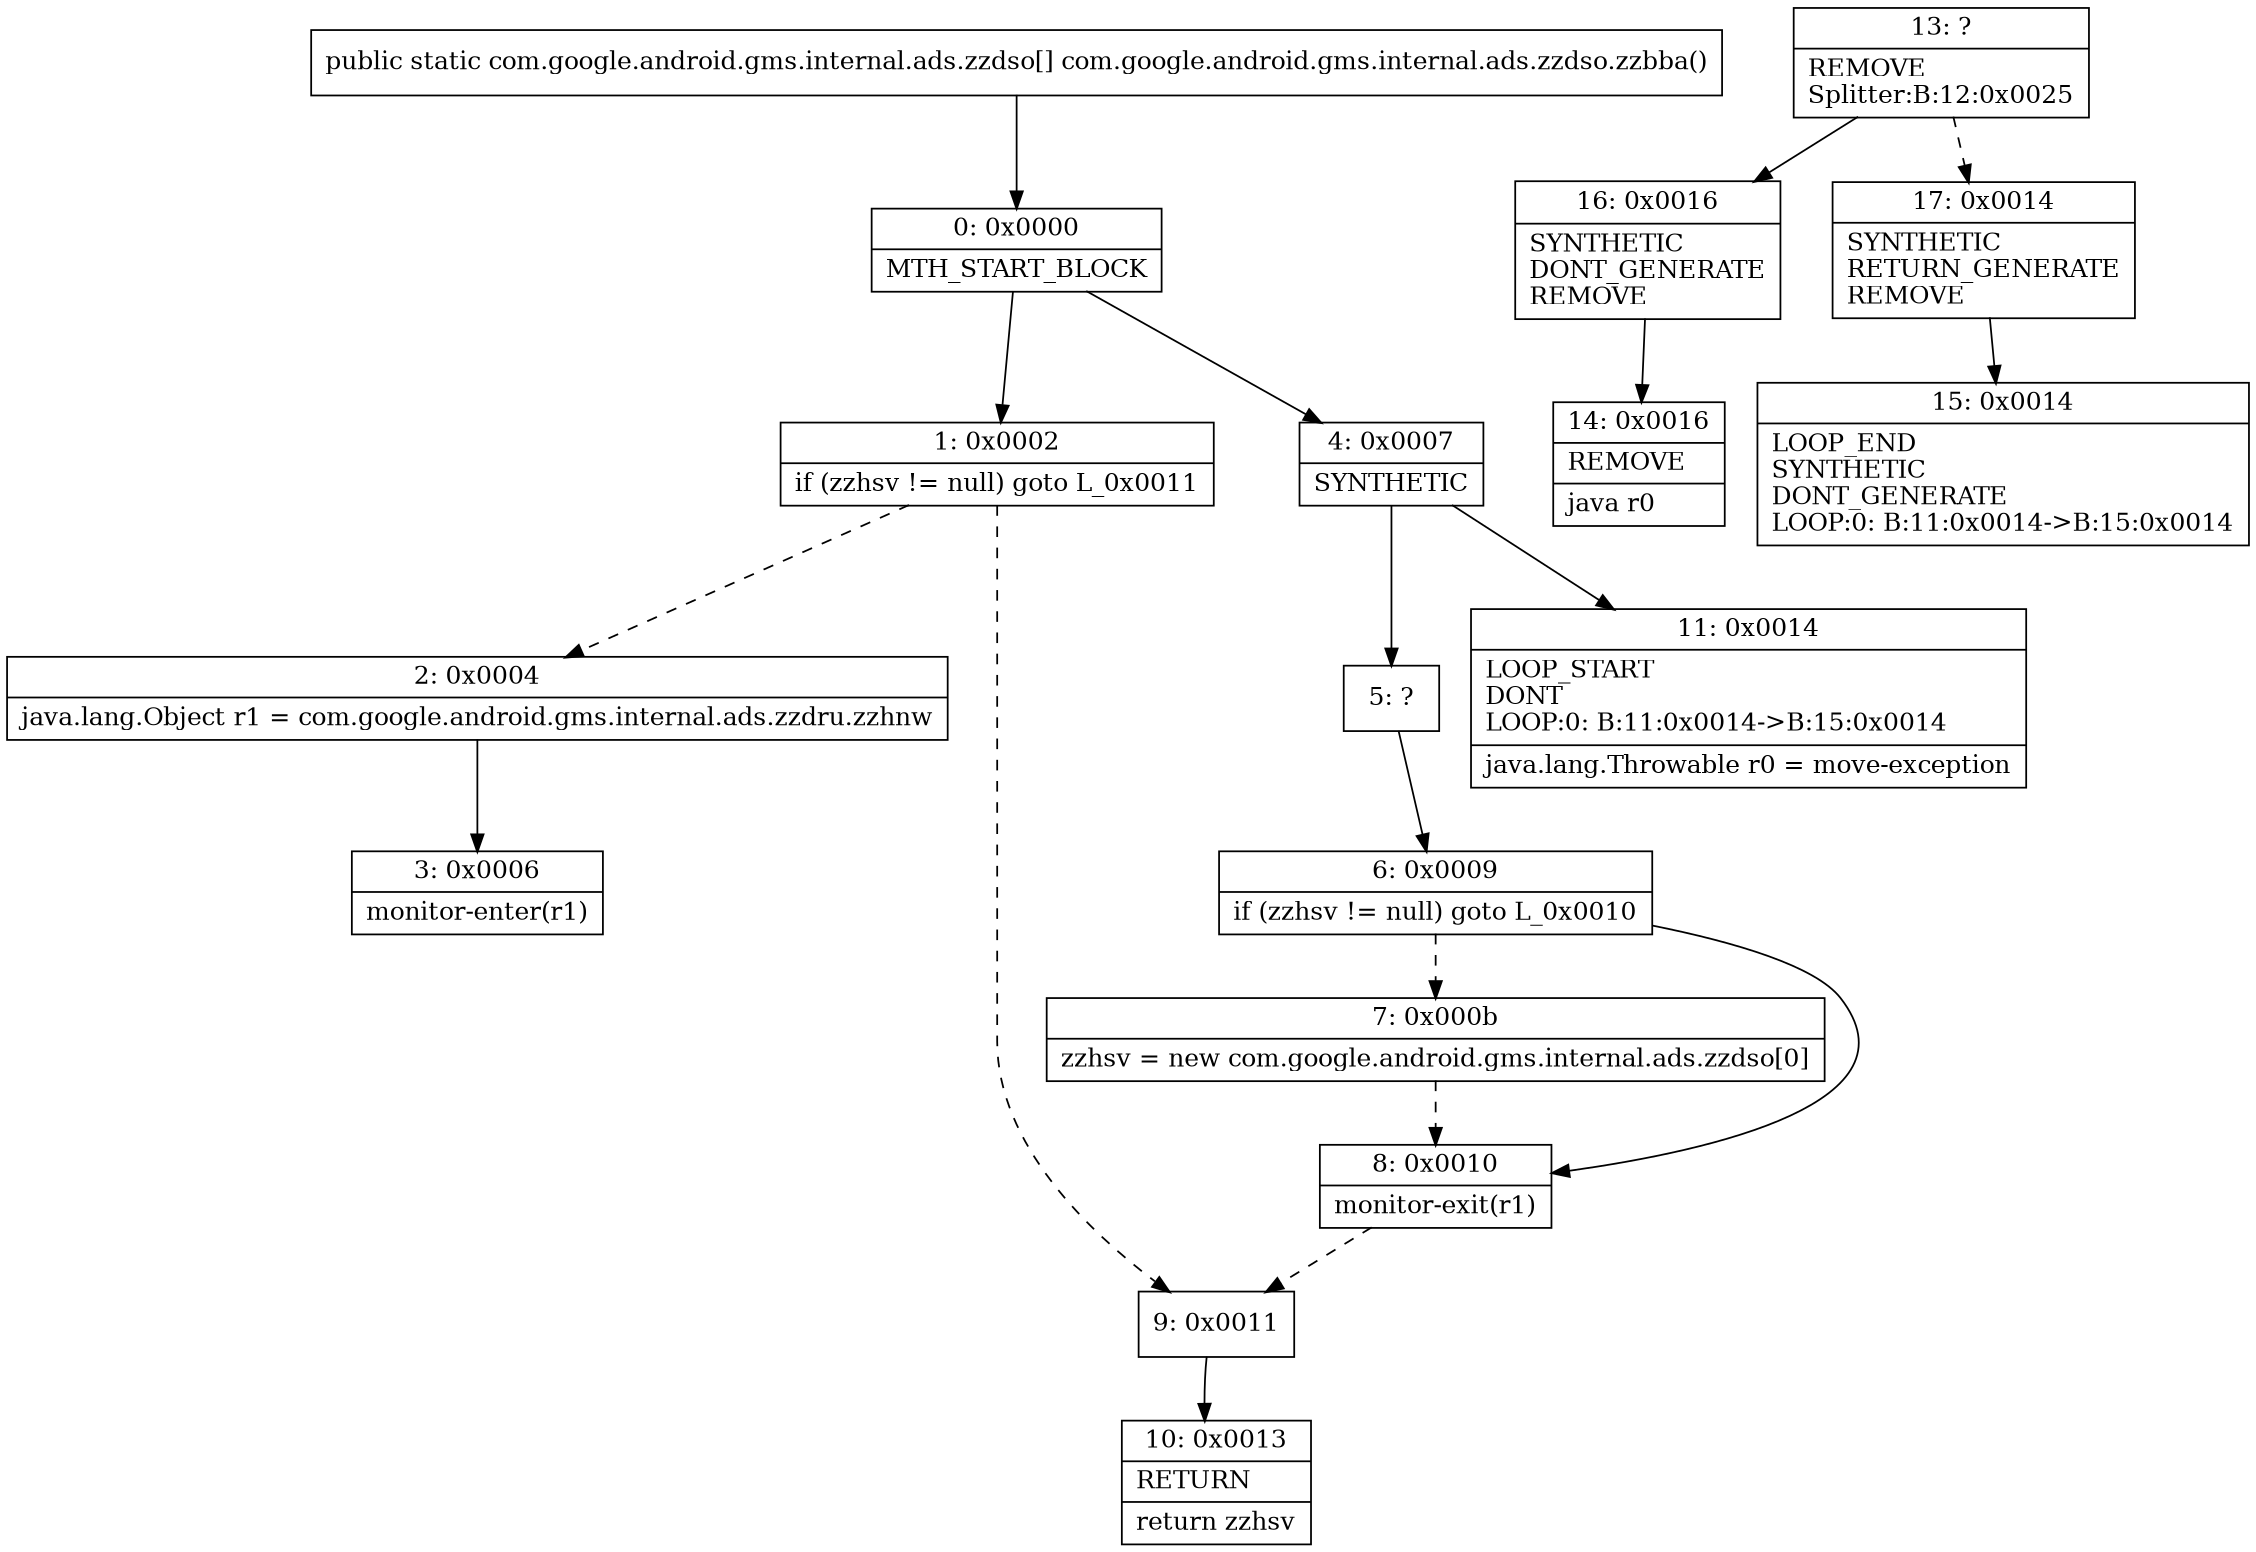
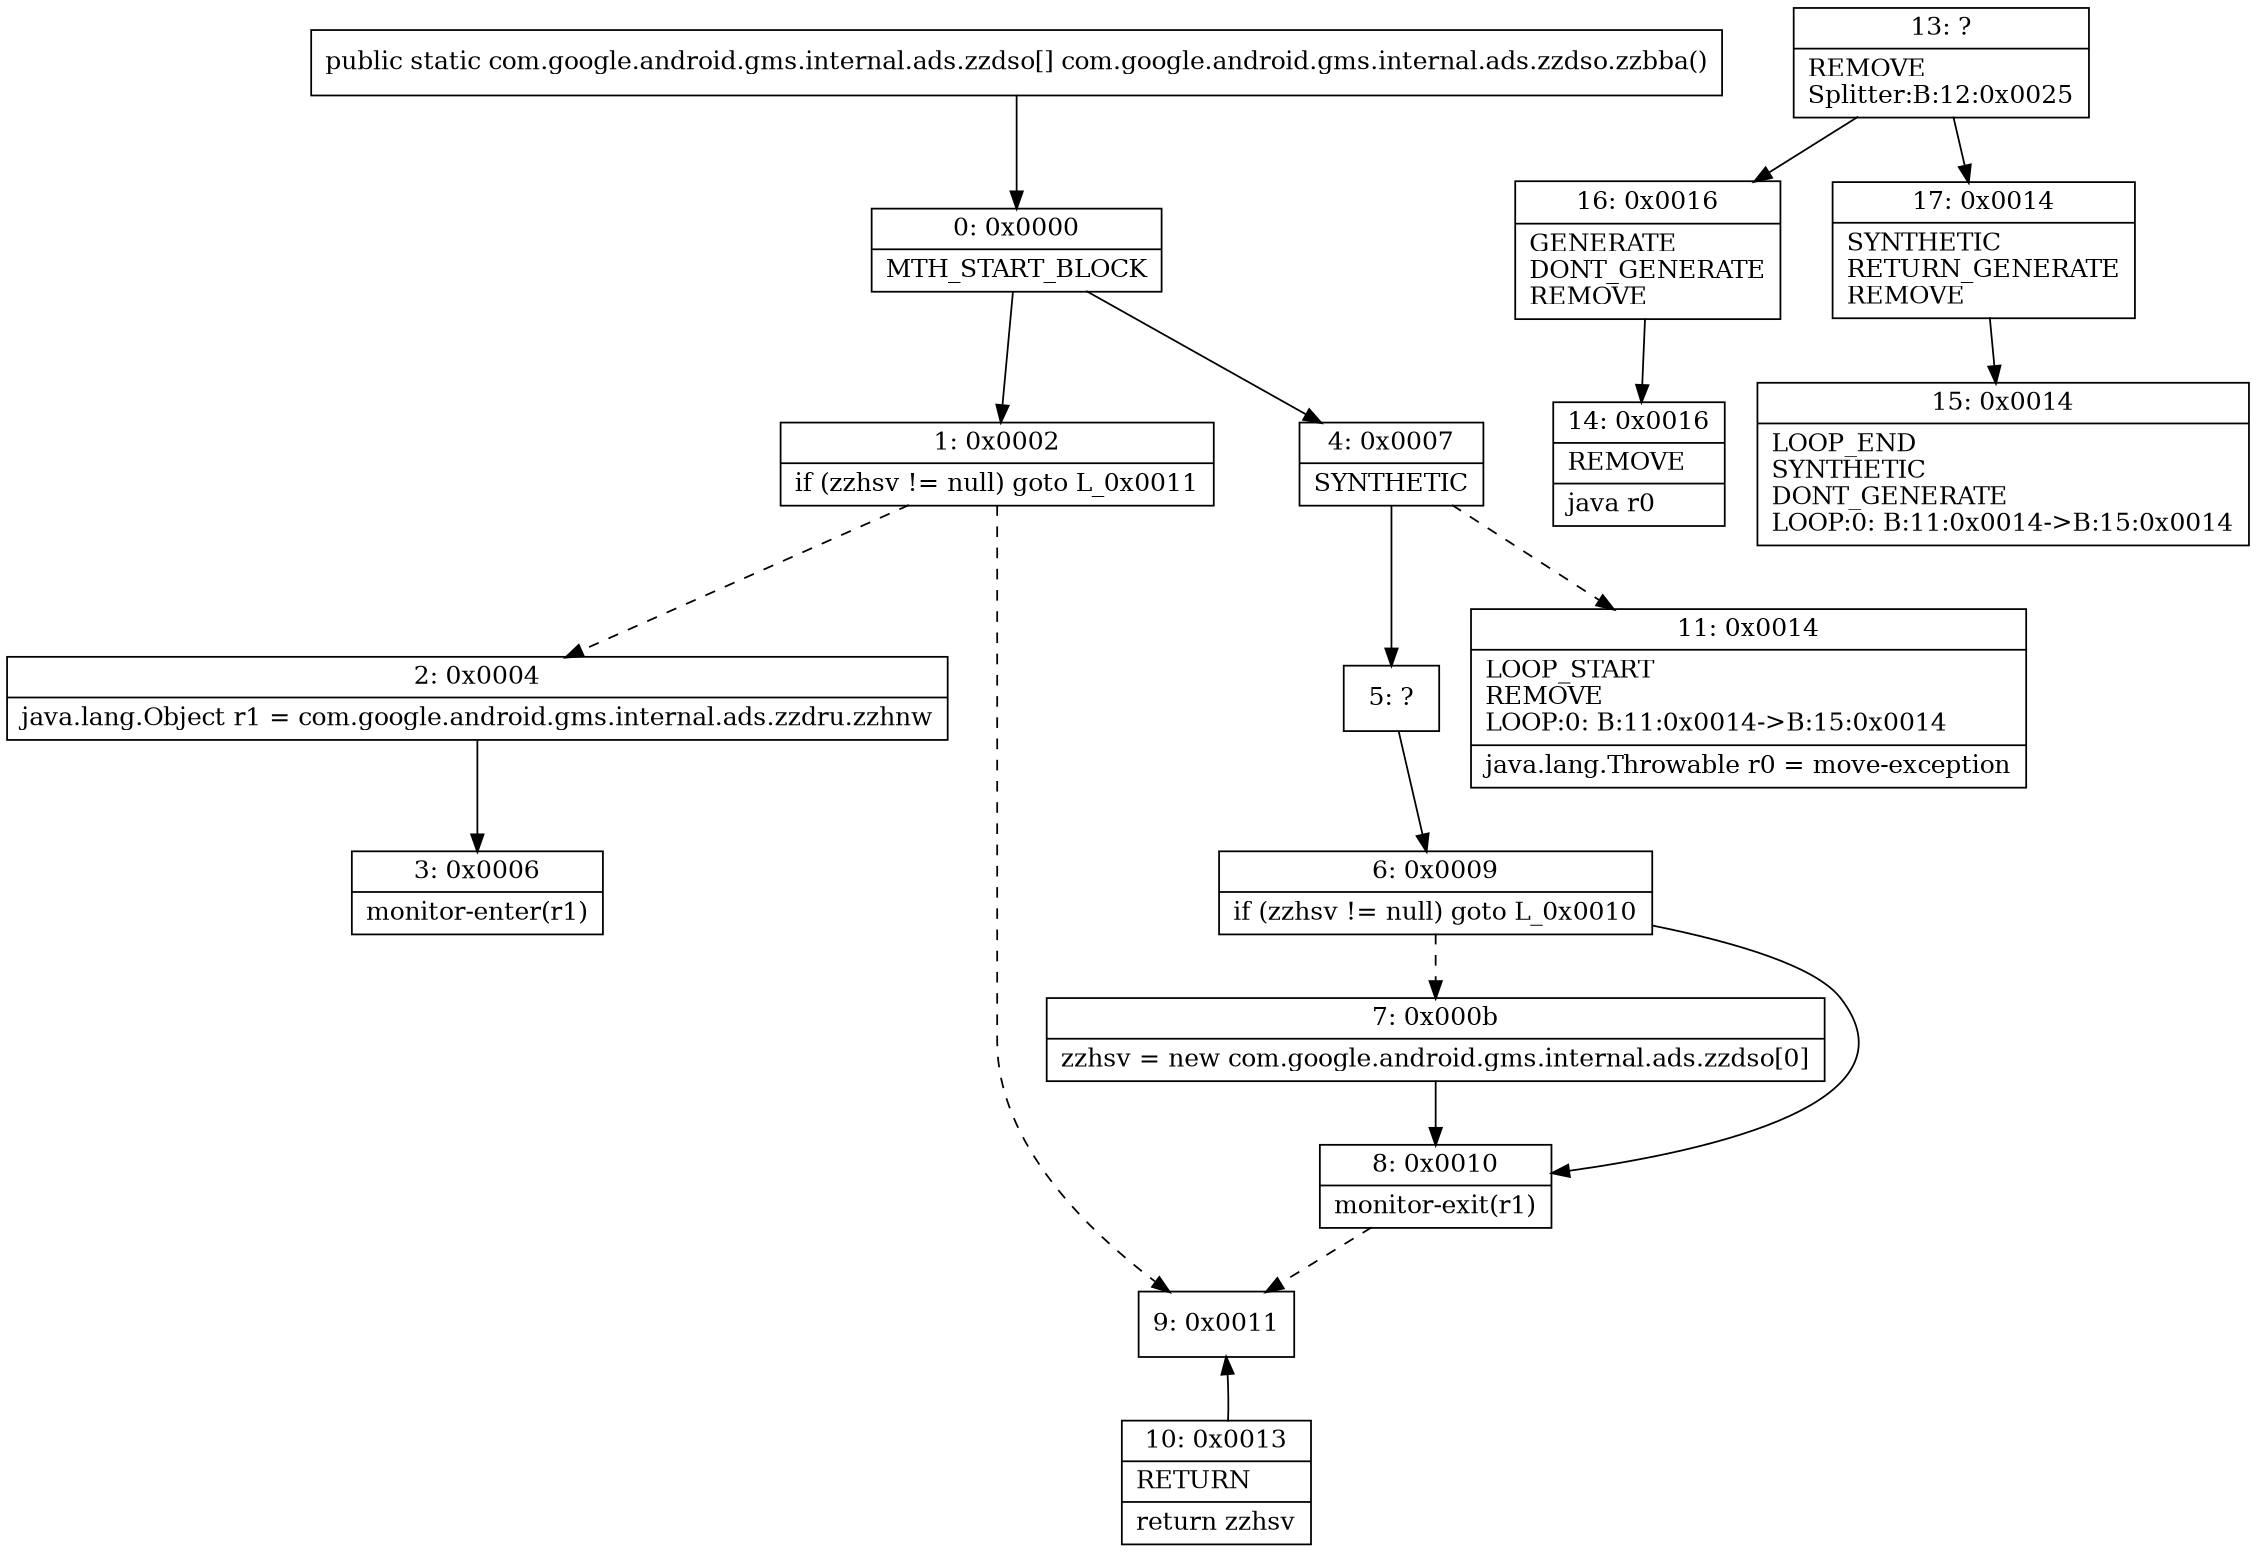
edge "13: ?" -> "17: 0x0014": style dashed -> solid
node "16: 0x0016": text "SYNTHETIC" -> "GENERATE"
edge "4: 0x0007" -> "11: 0x0014": style solid -> dashed
node "11: 0x0014": text "DONT" -> "REMOVE"
edge "7: 0x000b" -> "8: 0x0010": style dashed -> solid
edge "9: 0x0011" -> "10: 0x0013": reversed
